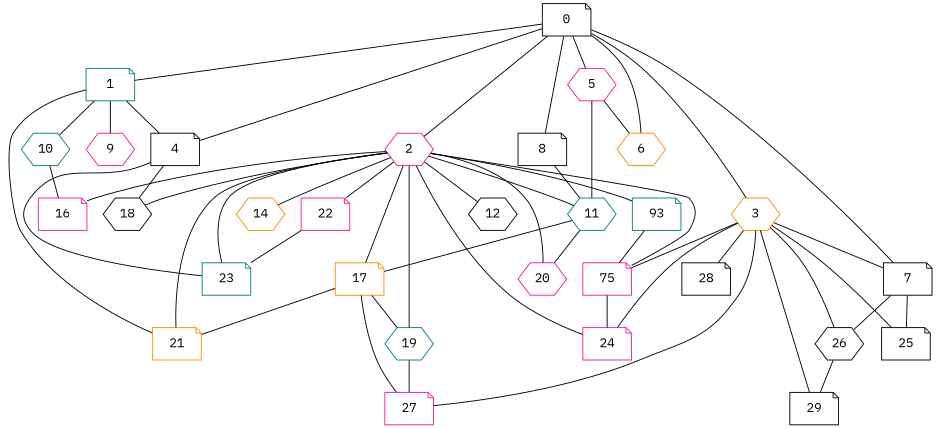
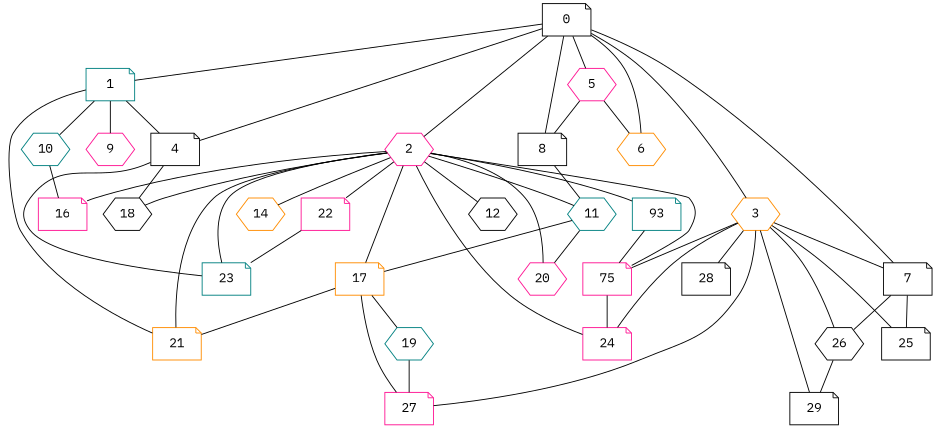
edge "5" -- "11": now "5" -- "8"
edge "2" -- "19": removed
